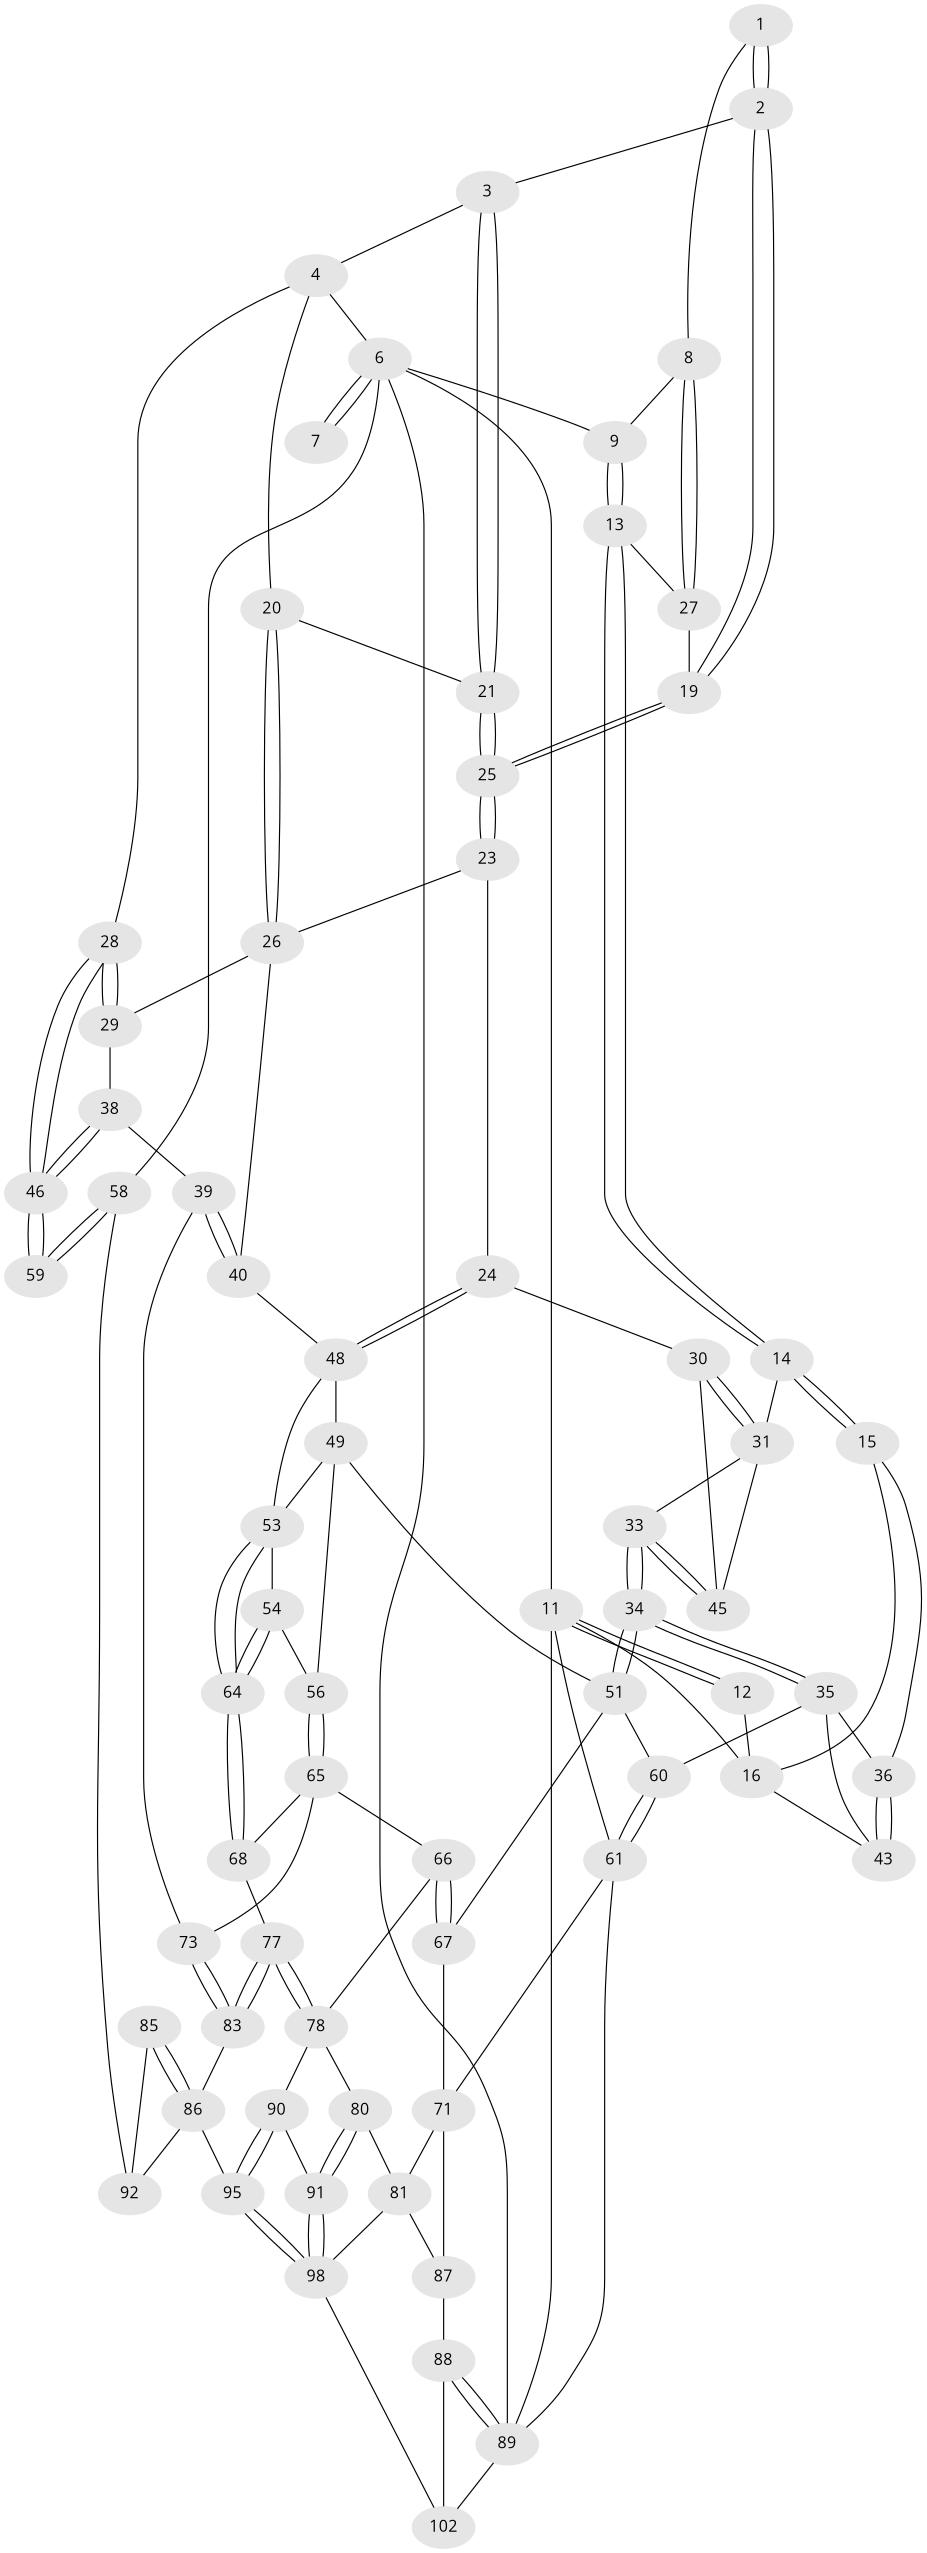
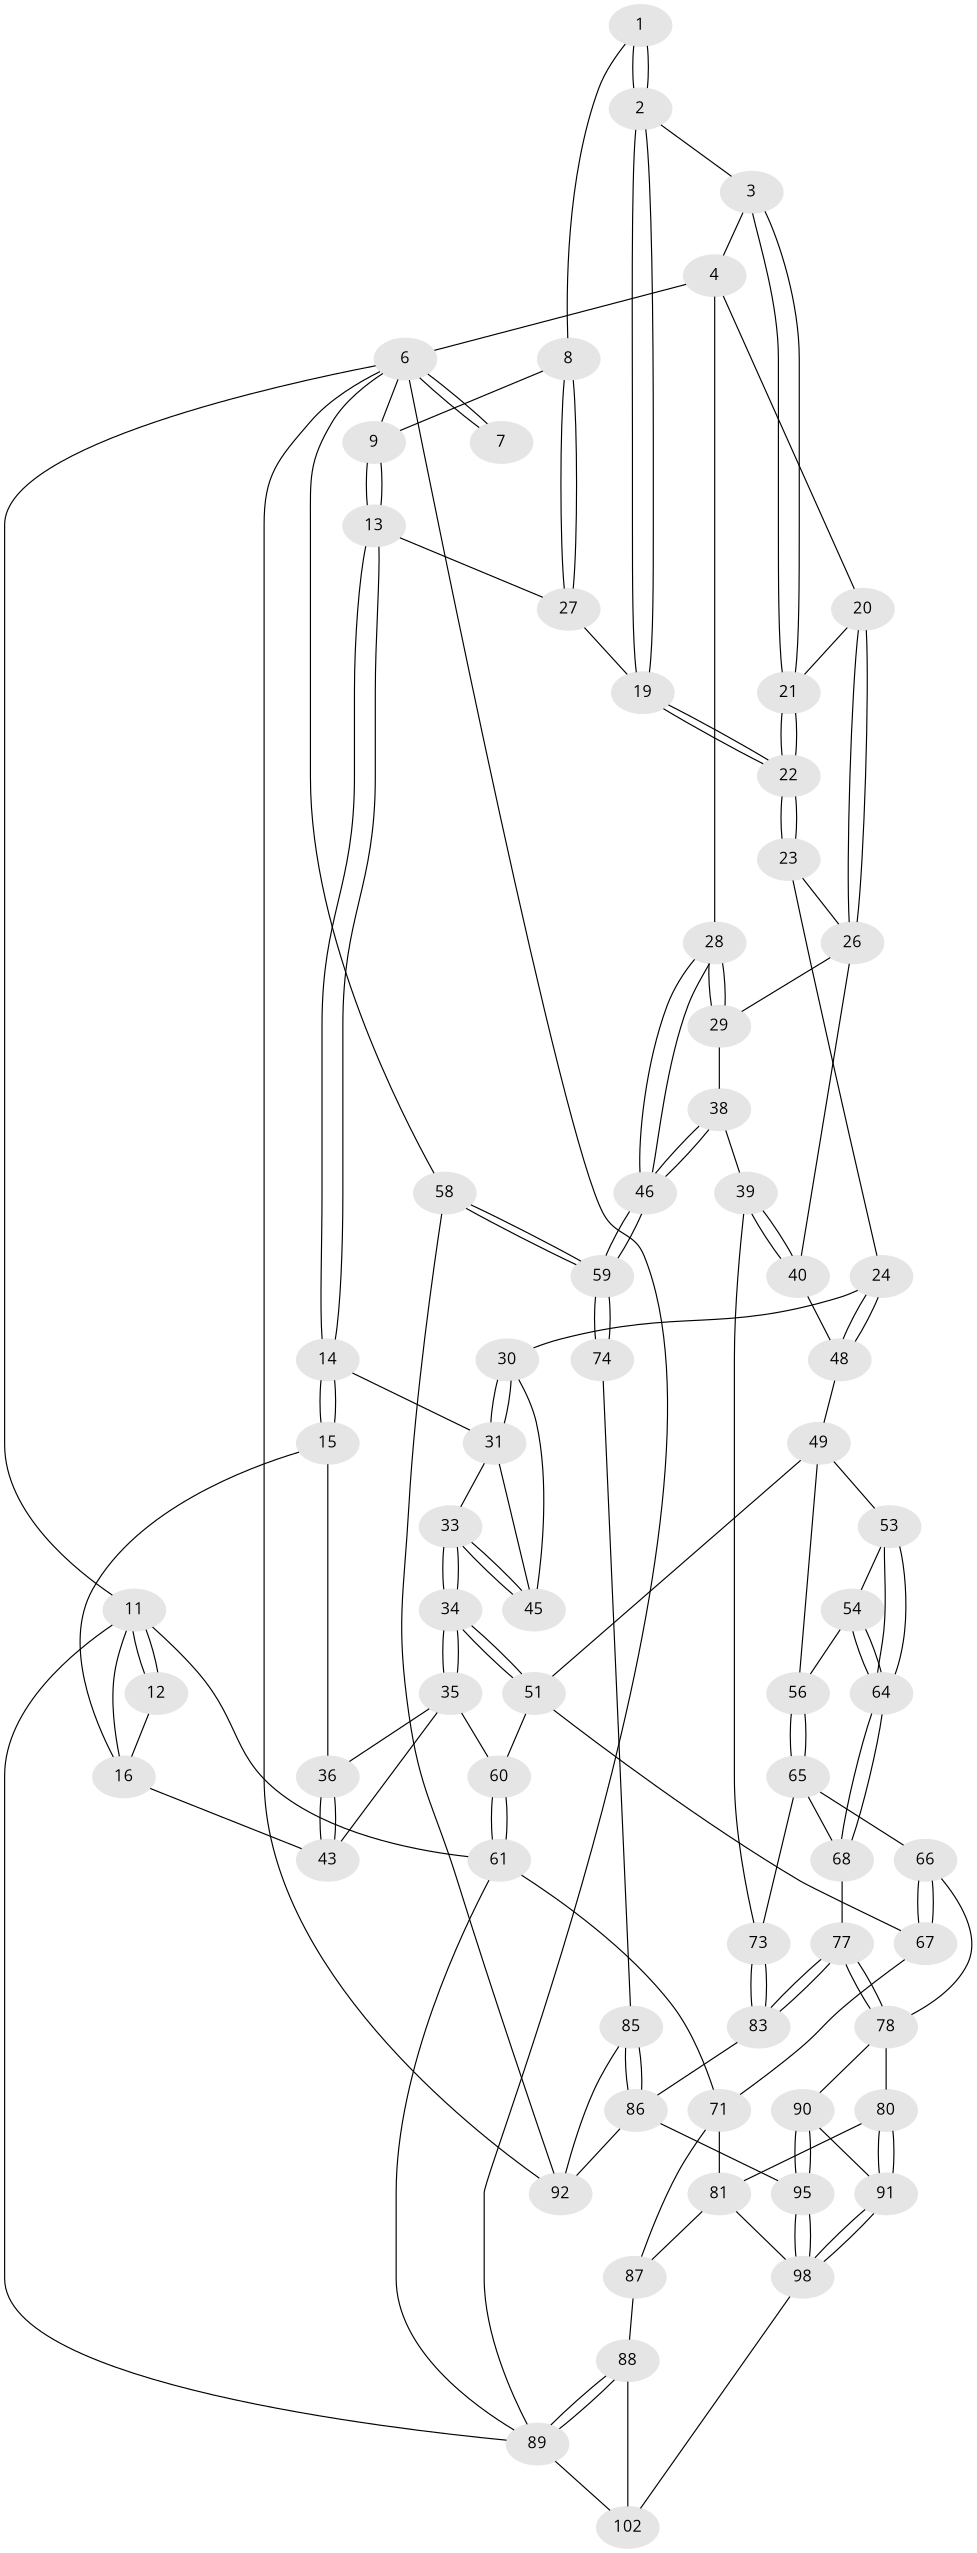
node "25": label "25" -> "22"
edge "6" -- "92": added
node "74": added
edge "48" -- "53": removed
